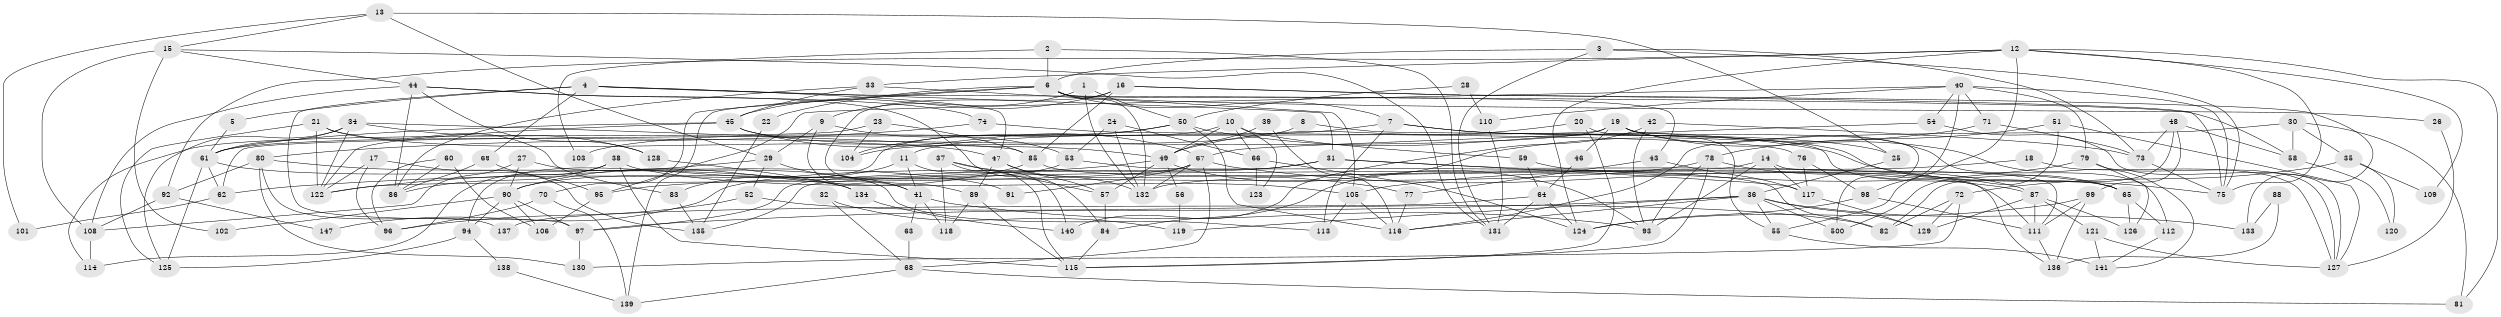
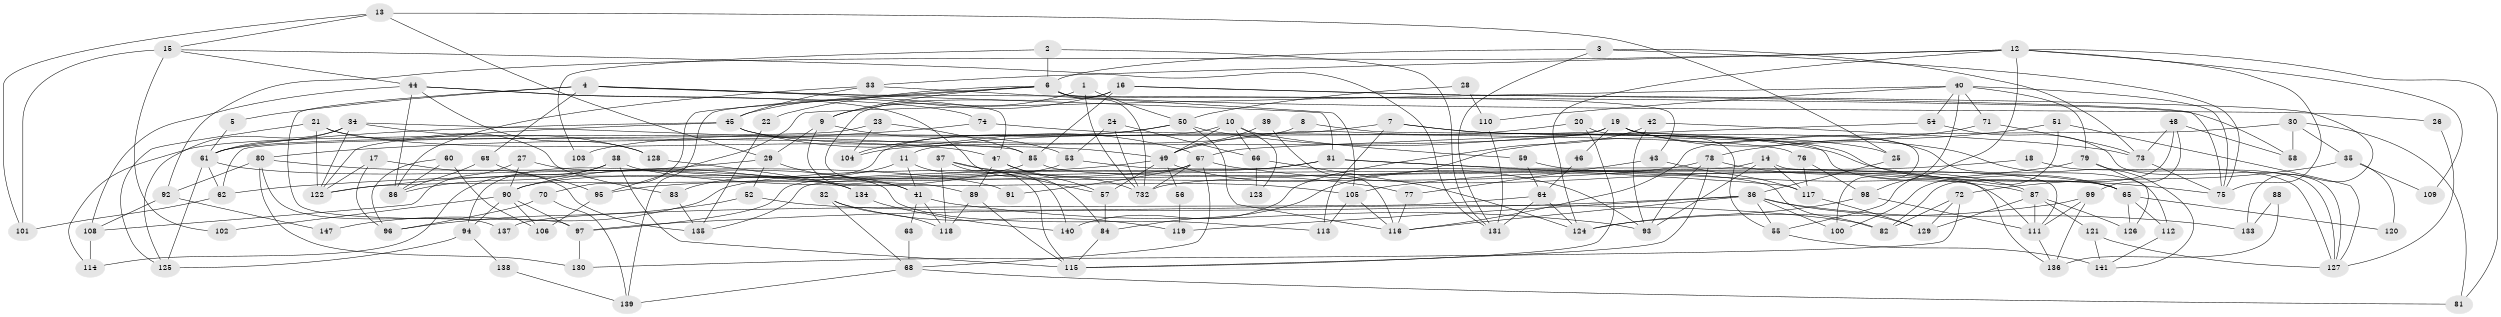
edge "6" -- "7": now "6" -- "9"
edge "15" -- "108": now "15" -- "101"
edge "58" -- "120": now "65" -- "120"
node "132": label "132" -> "732"
edge "32" -- "118": added
node "500": label "500" -> "100"
